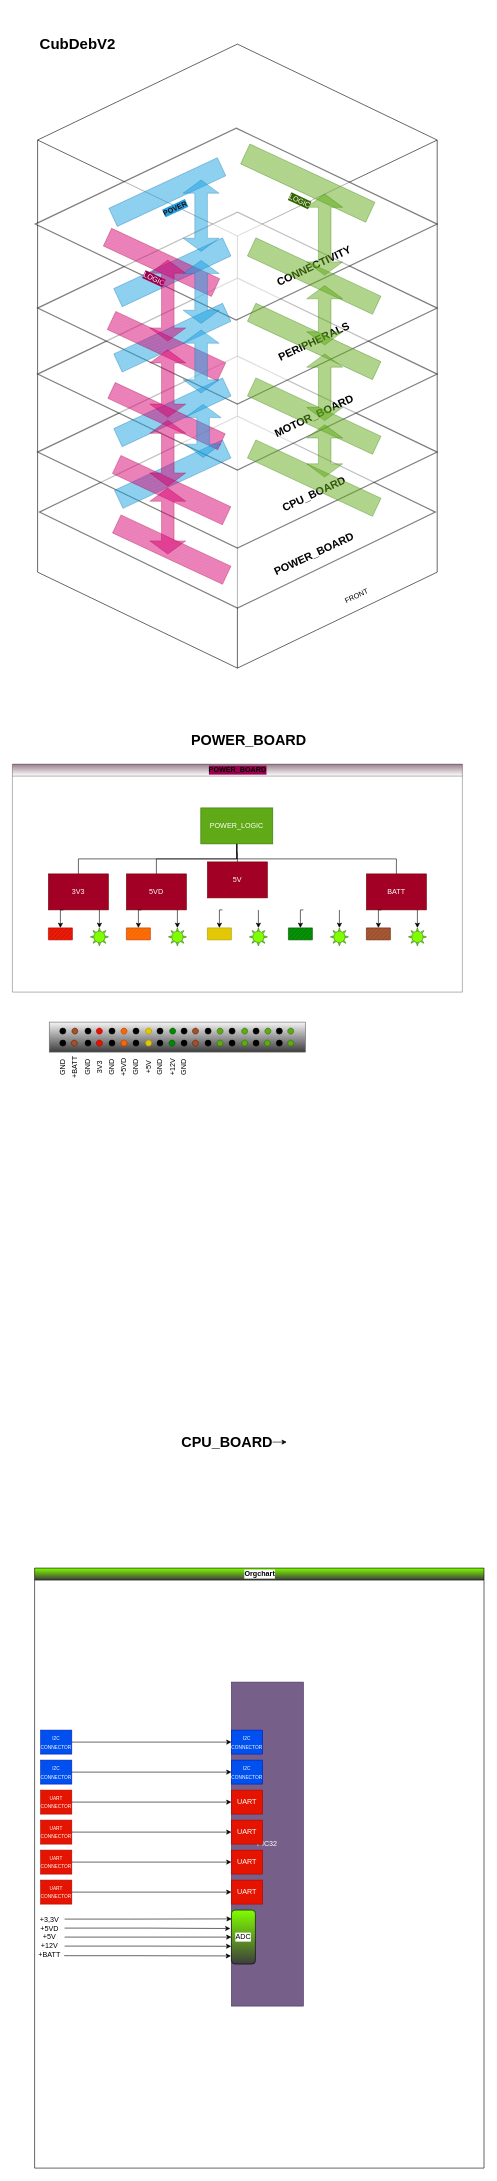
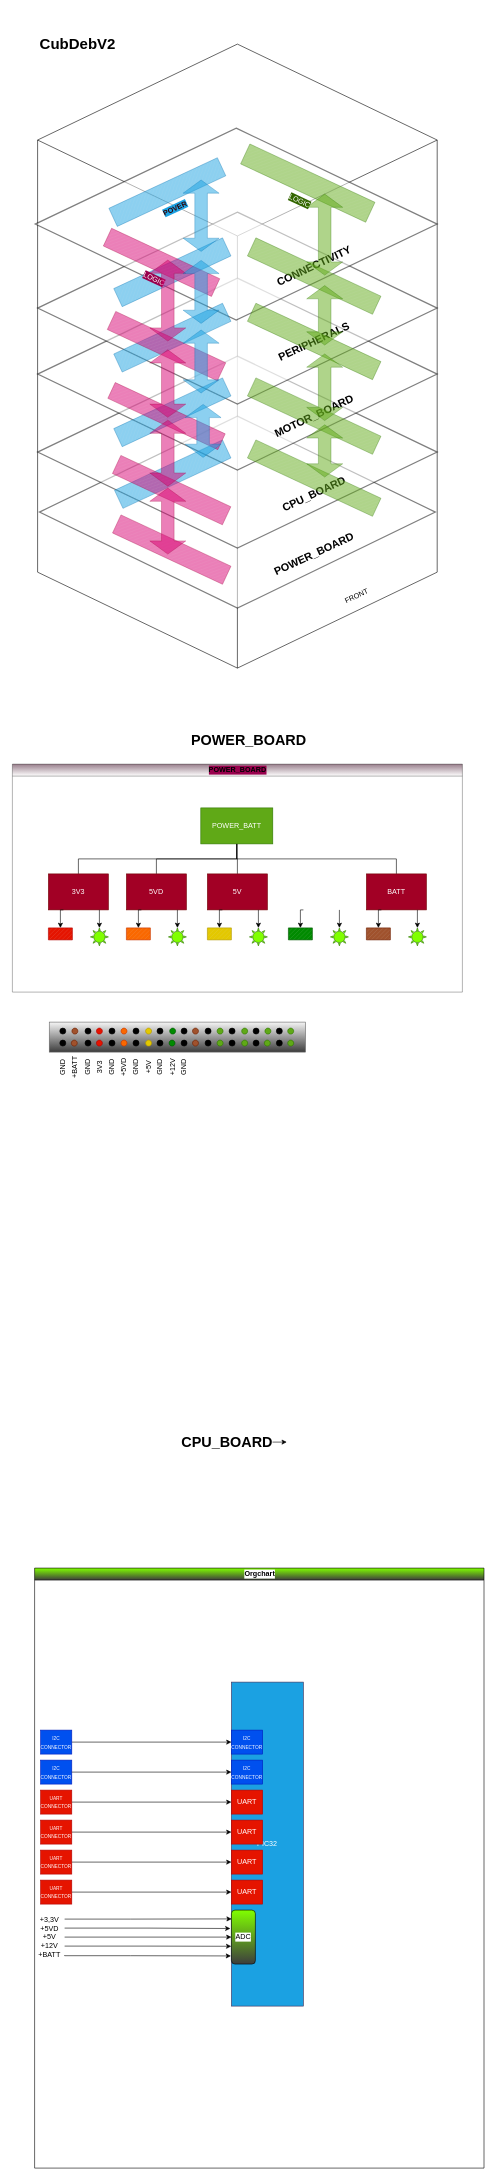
node "POWER_LOGIC": label "POWER_LOGIC" -> "POWER_BATT"
node "5V": moved (237, 880) -> (237, 892)
node "PIC32": fillcolor #76608a -> #1ba1e2
